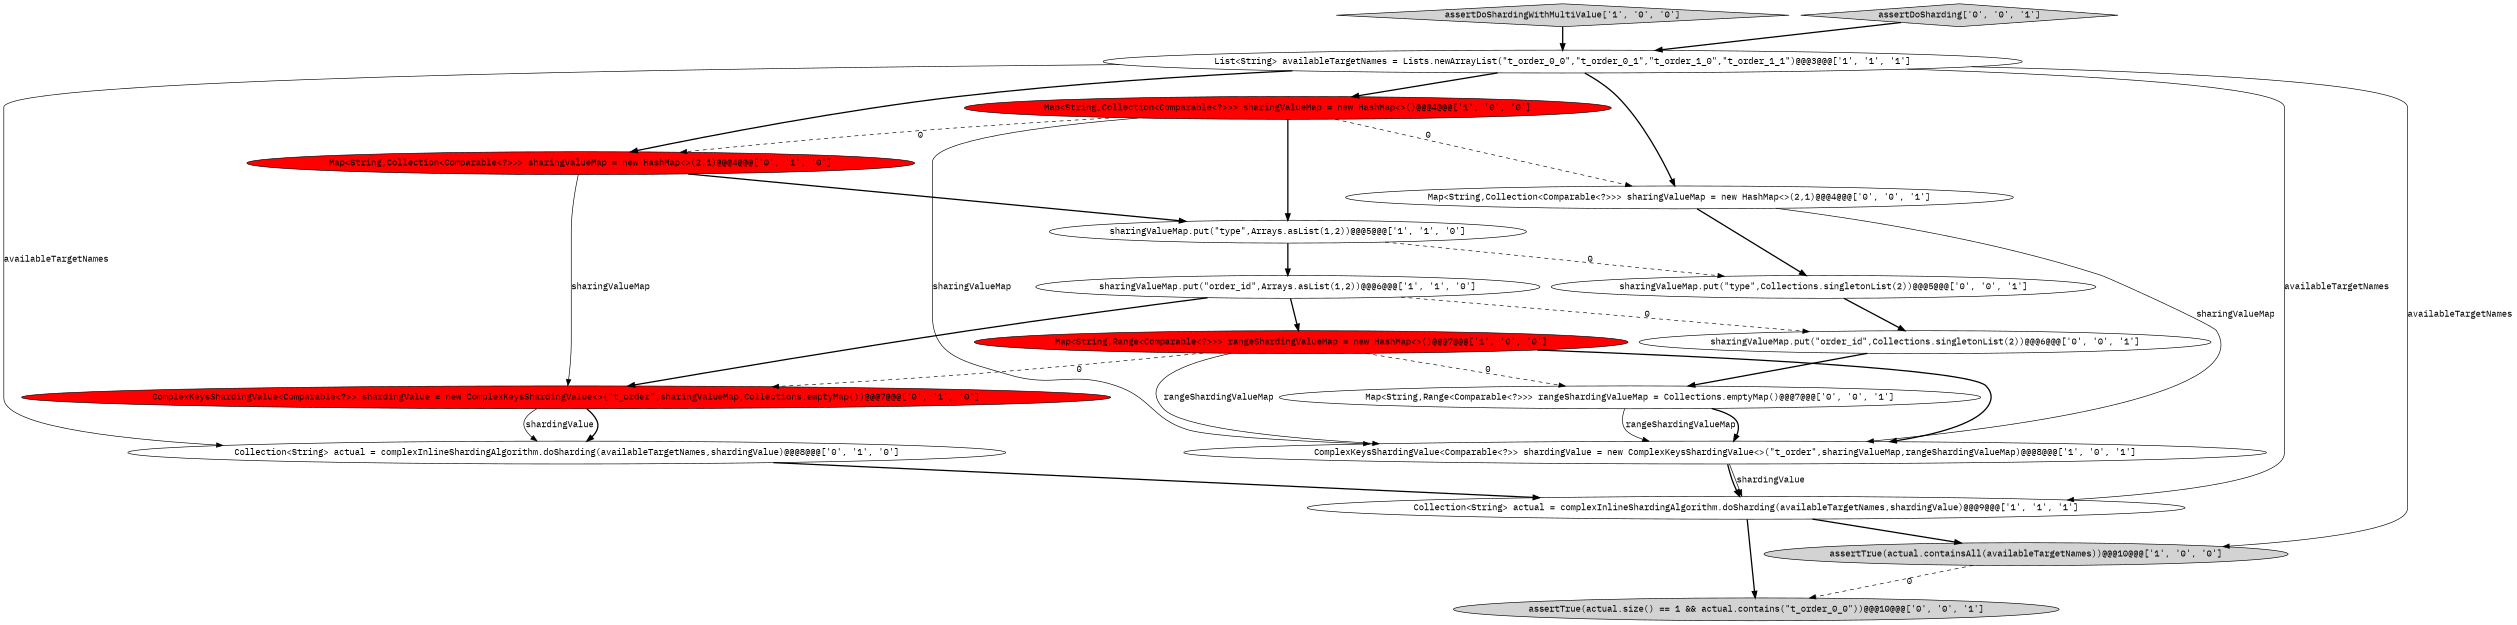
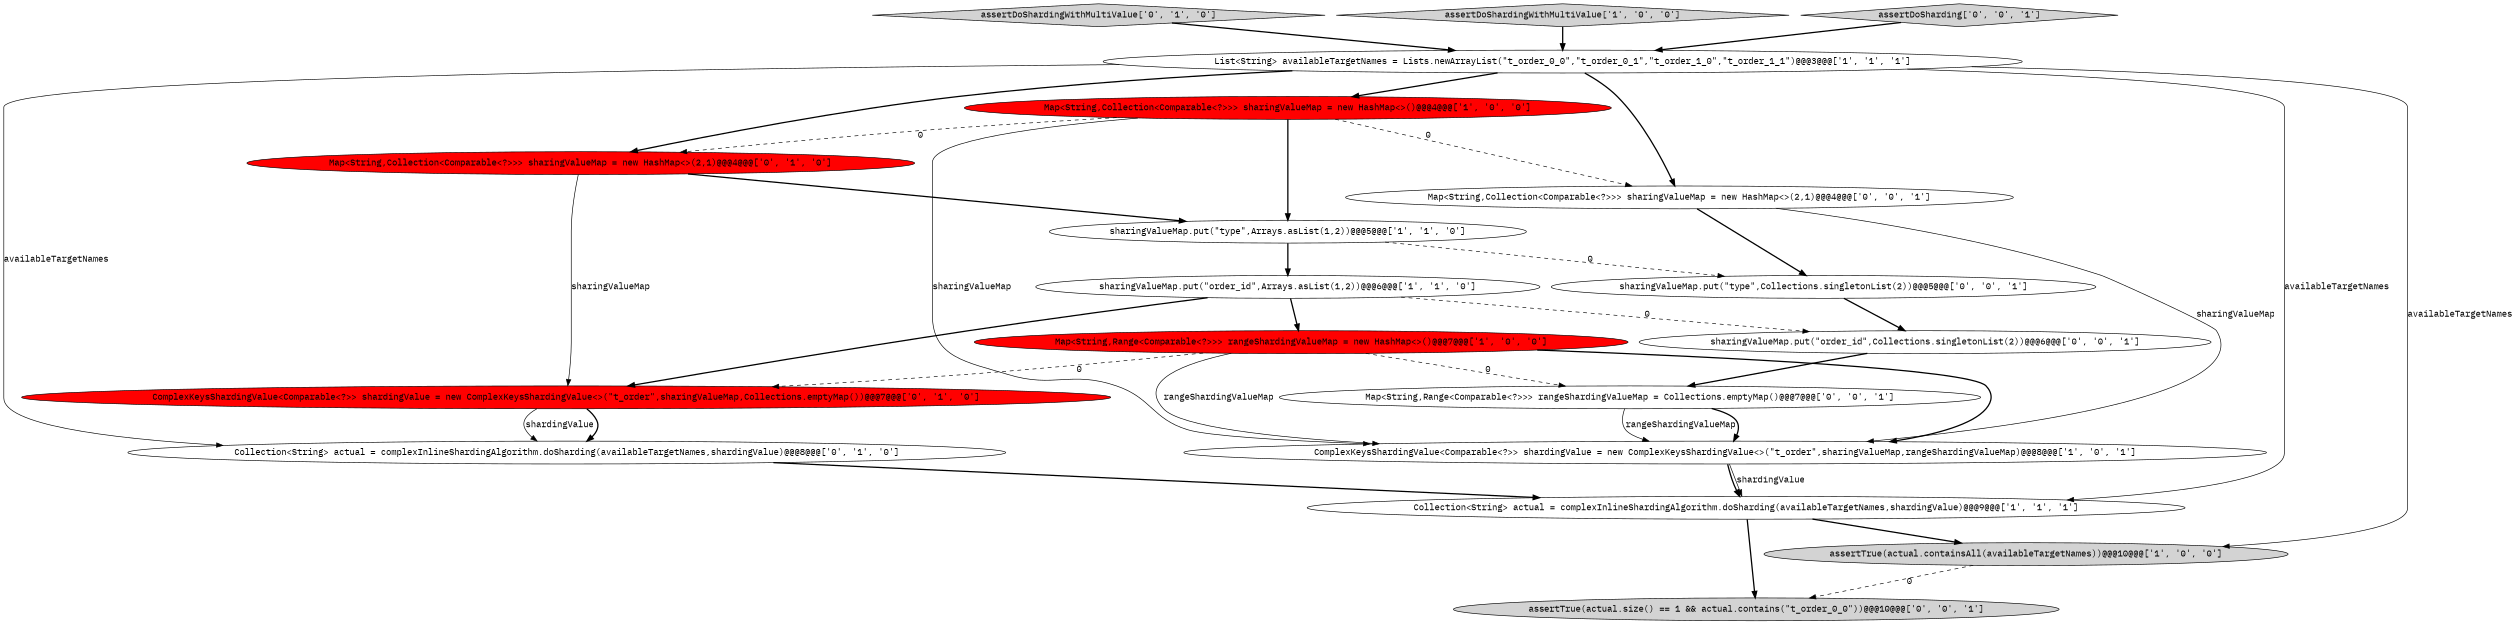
node "assertDoShardingWithMultiValue['0', '1', '0']": added
